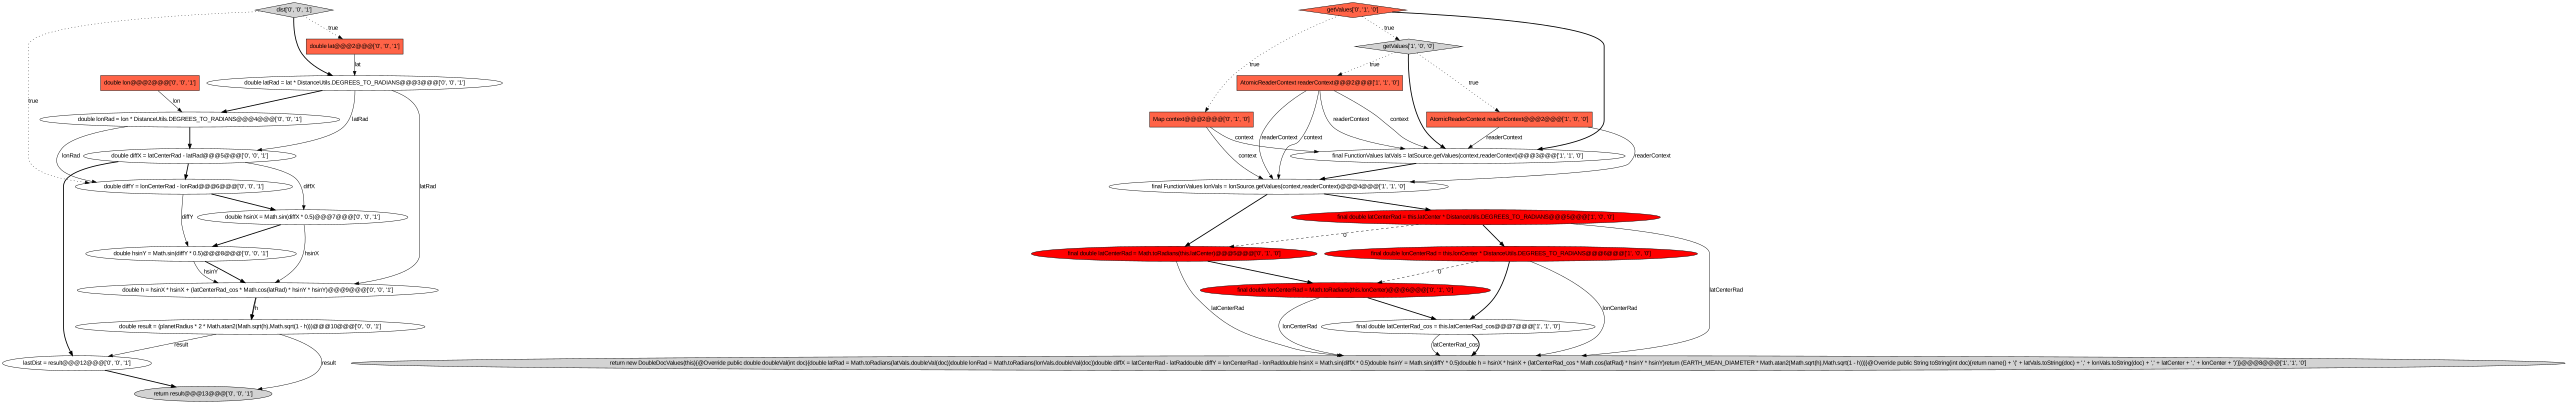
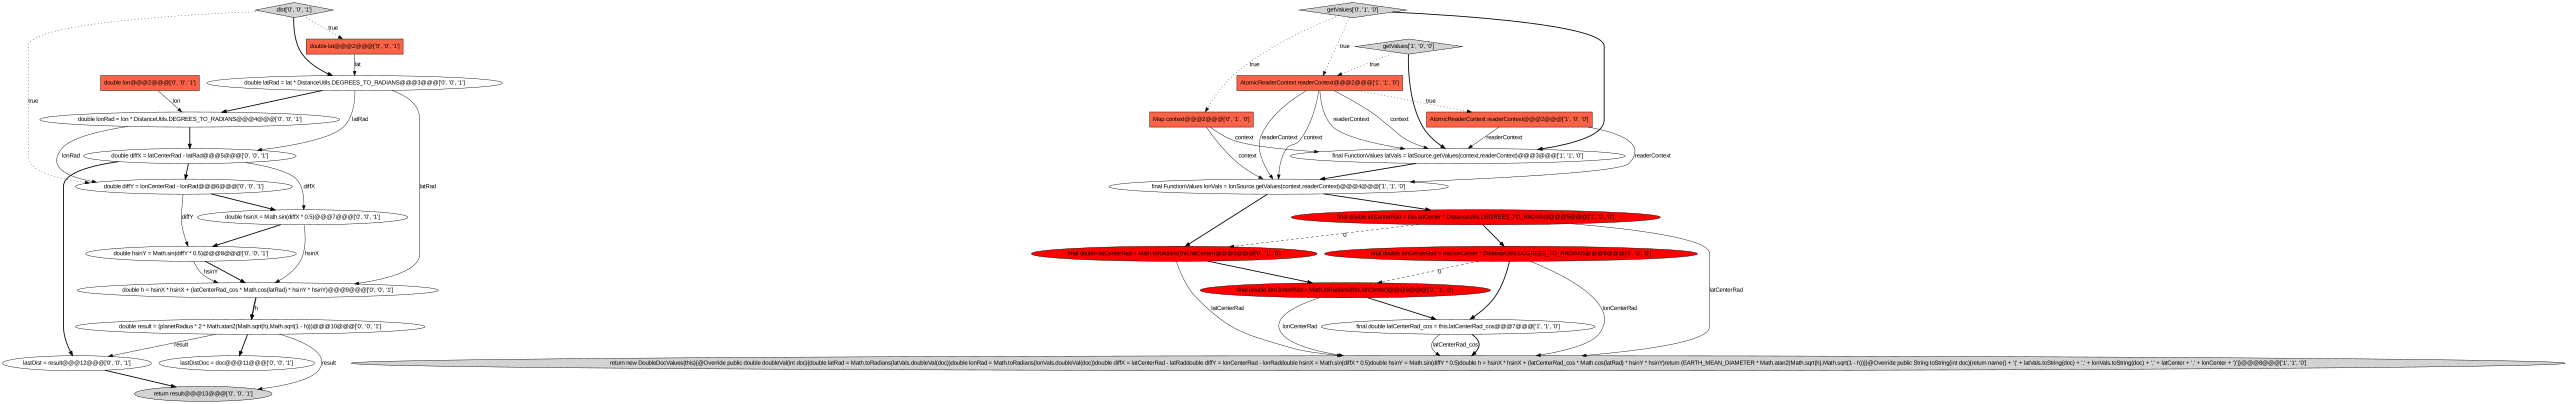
node "getValues['0', '1', '0']": fillcolor tomato -> lightgray
edge "getValues['0', '1', '0']" -> "getValues['1', '0', '0']": now "getValues['0', '1', '0']" -> "AtomicReaderContext readerContext@@@2@@@['1', '1', '0']"
edge "getValues['1', '0', '0']" -> "AtomicReaderContext readerContext@@@2@@@['1', '0', '0']": now "AtomicReaderContext readerContext@@@2@@@['1', '1', '0']" -> "AtomicReaderContext readerContext@@@2@@@['1', '0', '0']"
node "lastDistDoc = doc@@@11@@@['0', '0', '1']": added
